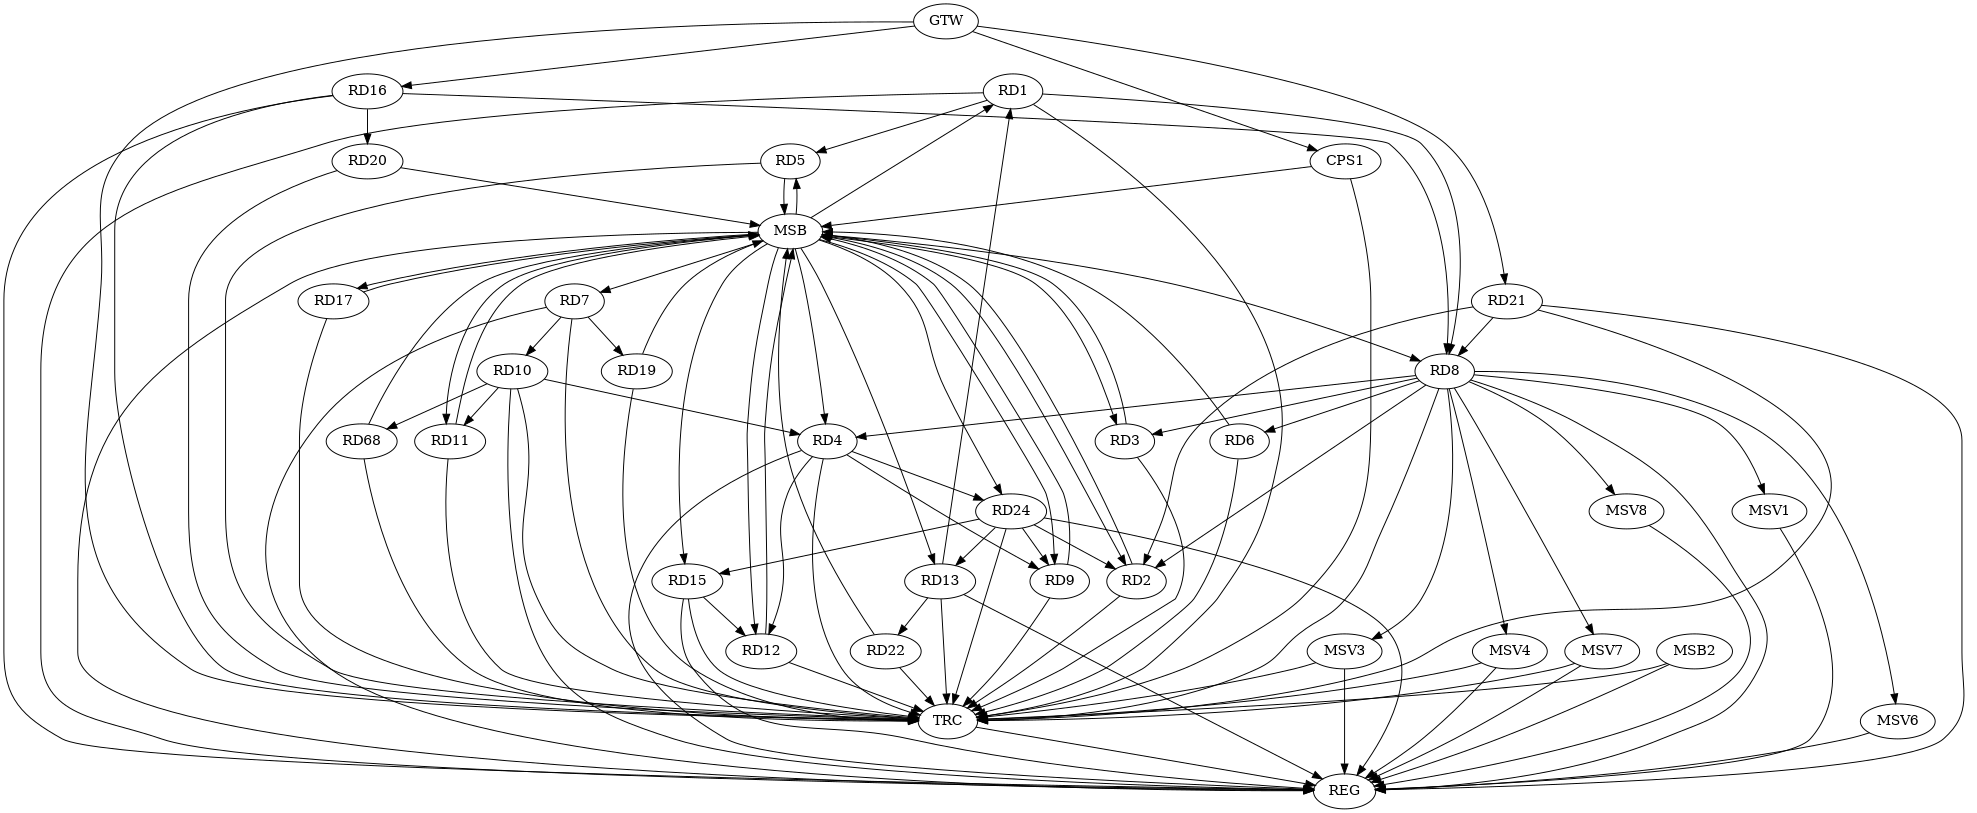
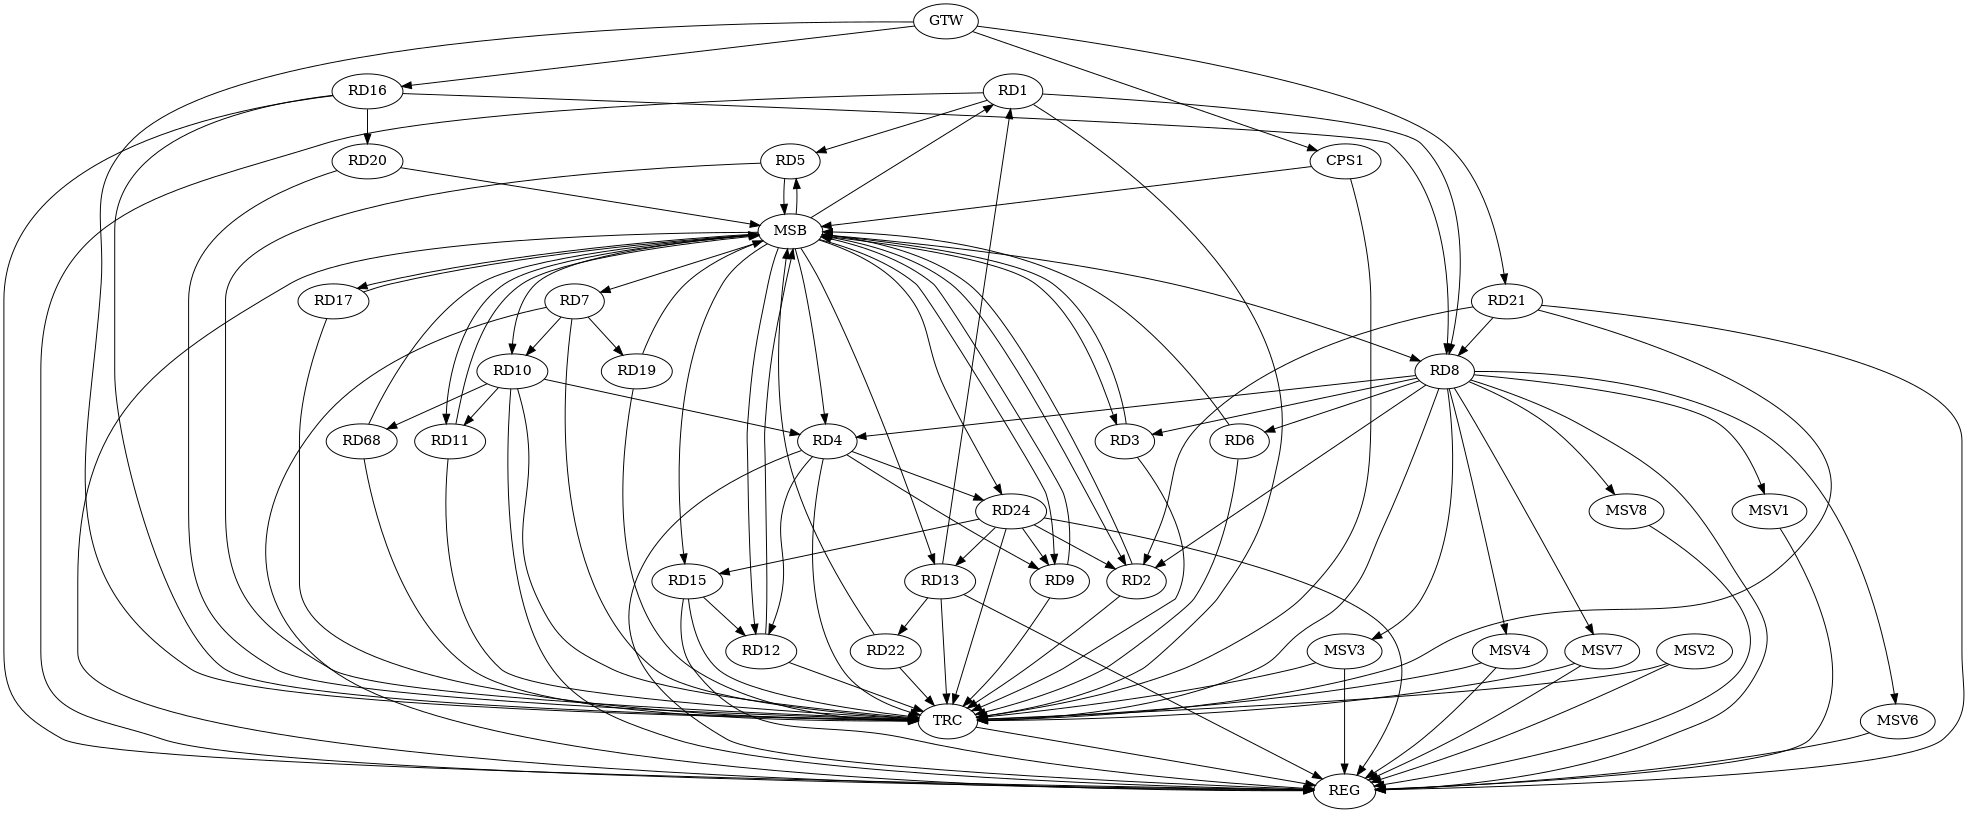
edge "MSB" -> "RD10": added
node "MSB2": label "MSB2" -> "MSV2"
